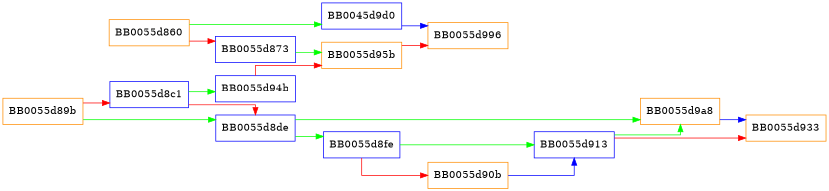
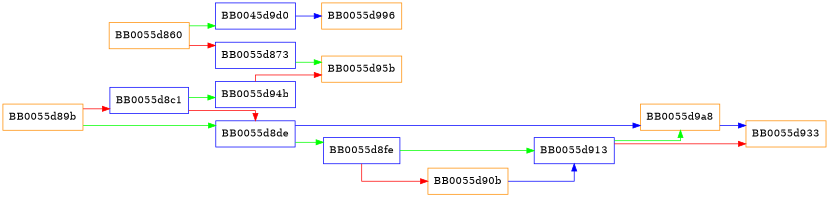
edge "BB0055d95b" -> "BB0055d996": removed
edge "BB0055d8de" -> "BB0055d9a8": color green -> blue
